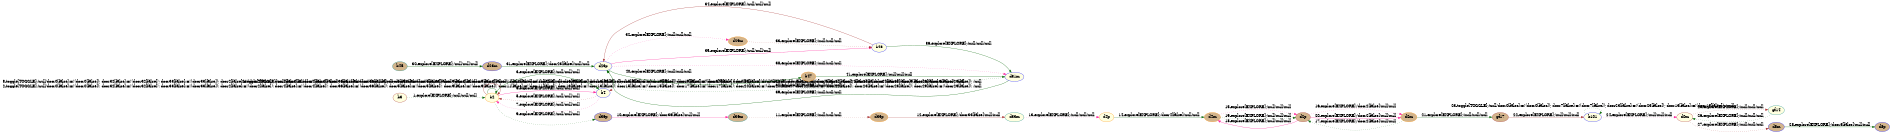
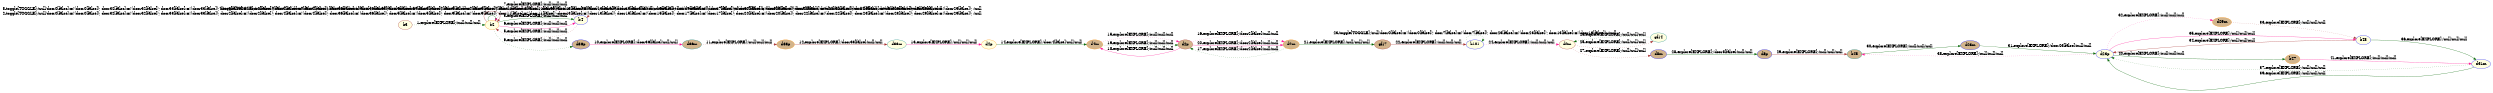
edge "d8p" -> "b45": added, label "29-explore[EXPLORE];/null/null/null"
edge "d23p" -> "d31m": now "d23p" -> "b45"
edge "b47" -> "d31m": color darkgreen -> deeppink
edge "d33m" -> "d4p": style dotted -> solid
